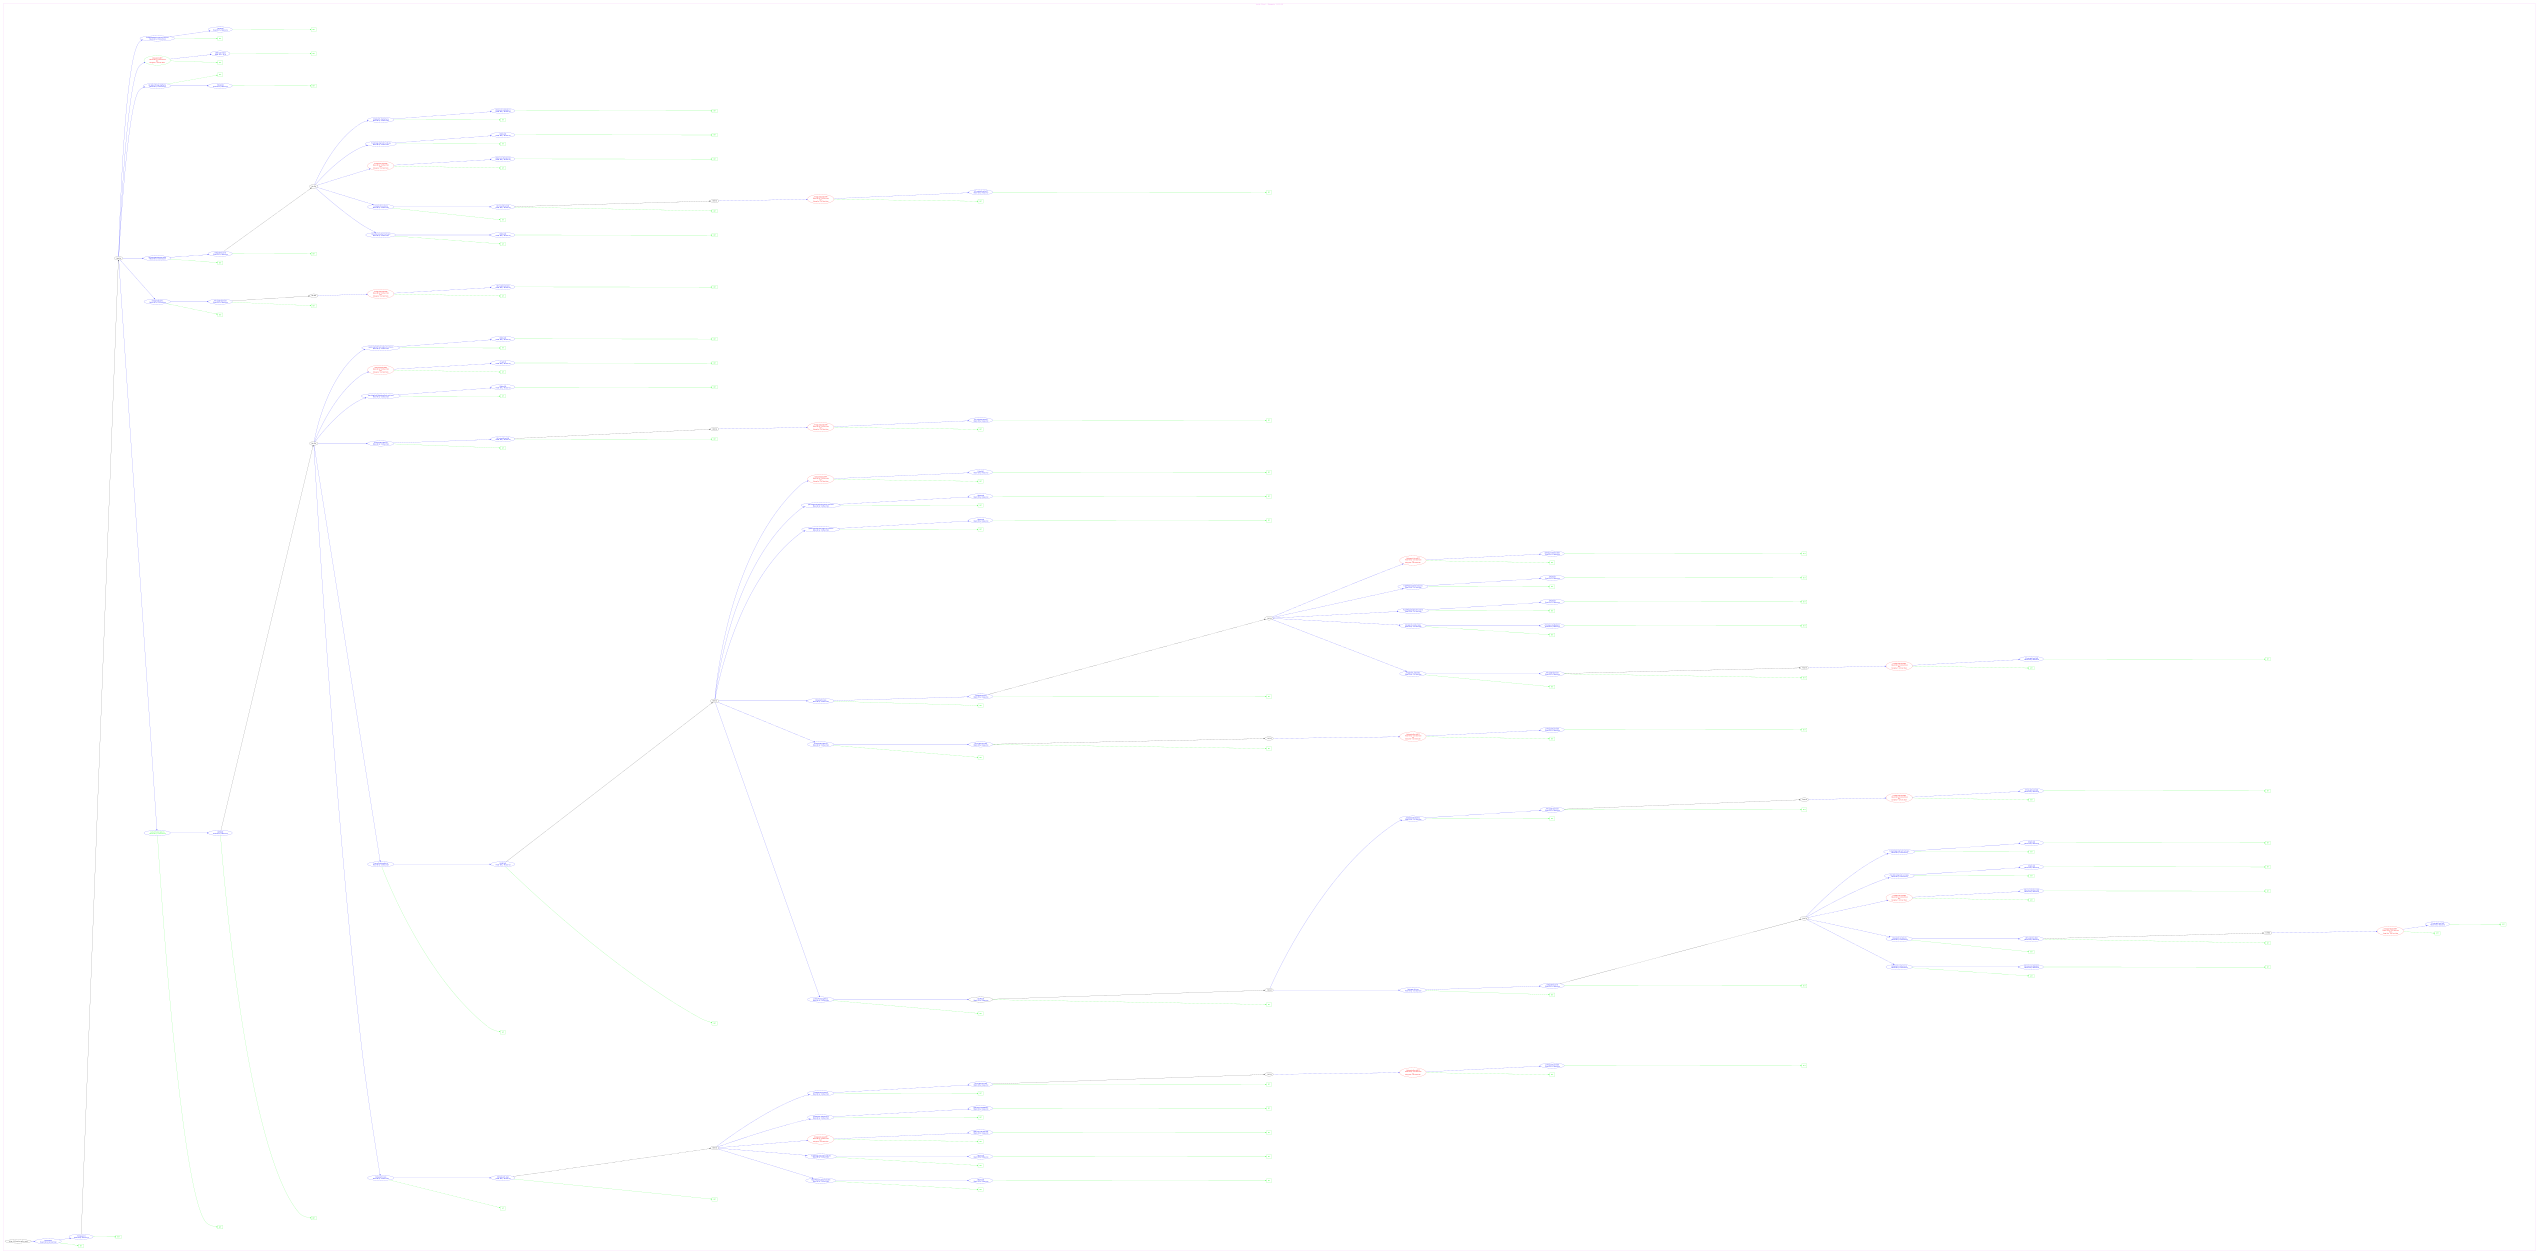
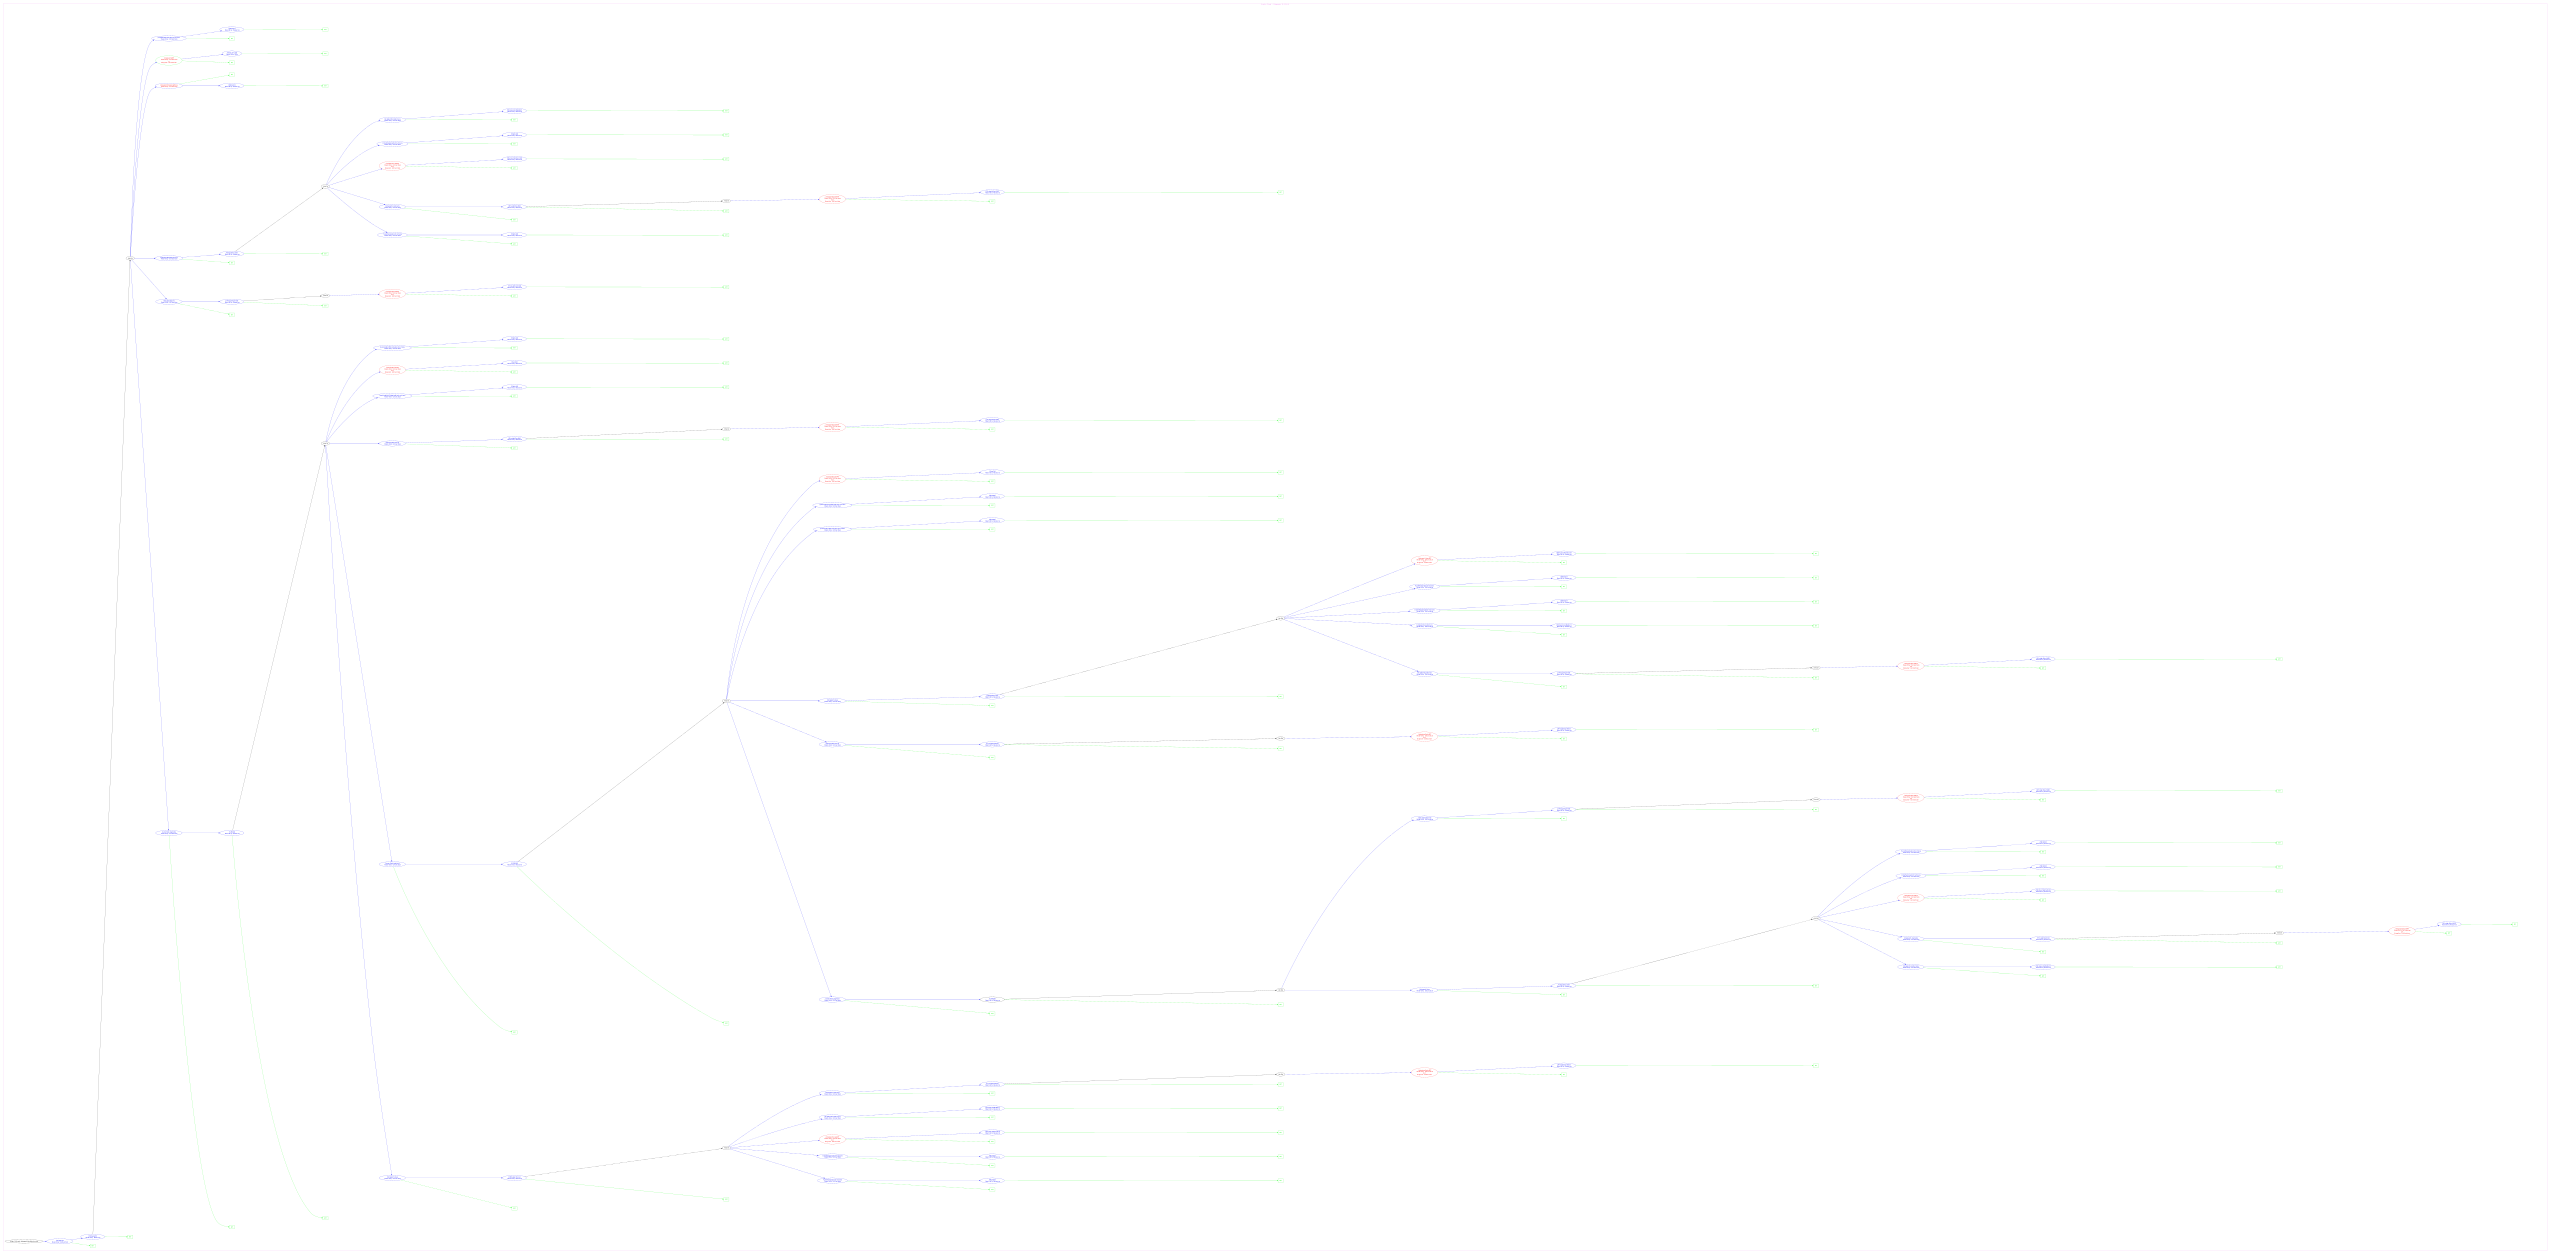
node "/shipmentShippingMarks Read-Only Collection": fontcolor blue -> red
node "/outerPackingUnits Read-Only Collection": fontcolor green -> blue
node "http://cloud.oracle.com": label "http://cloud.oracle.com" -> "http://cloud.shipmentLineCosts.com"
